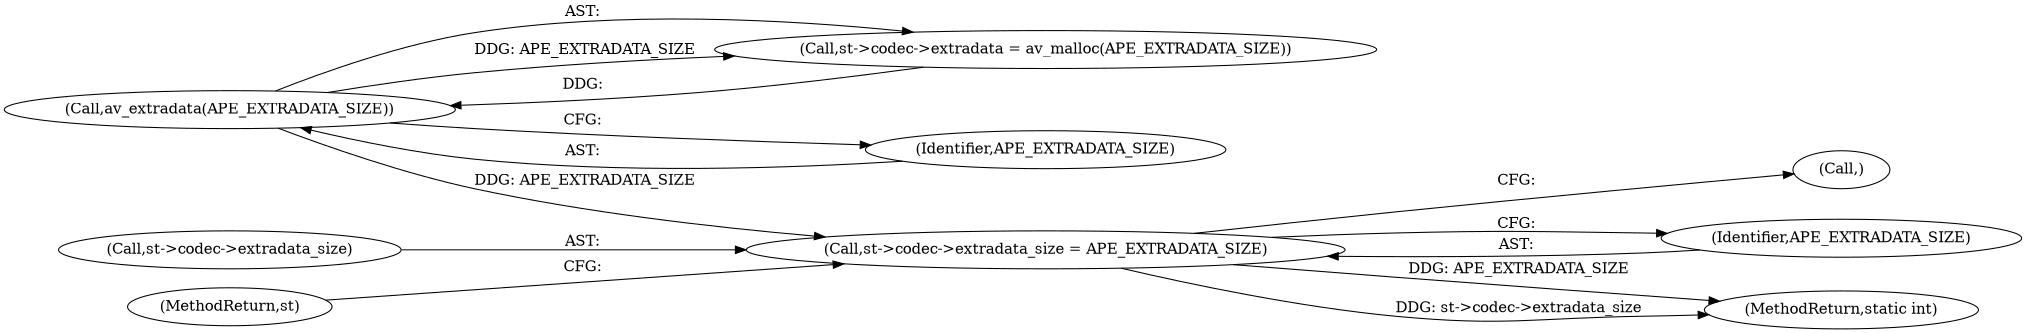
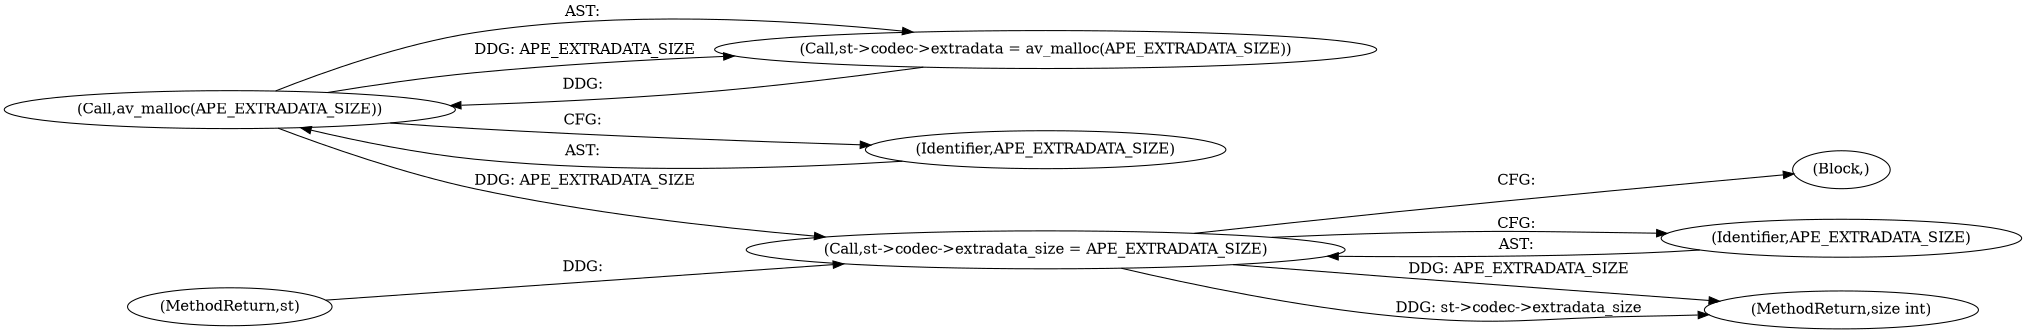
node "(Call,av_extradata(APE_EXTRADATA_SIZE))": label "(Call,av_extradata(APE_EXTRADATA_SIZE))" -> "(Call,av_malloc(APE_EXTRADATA_SIZE))"
node "(Call,)": label "(Call,)" -> "(Block,)"
node "(Call,st->codec->extradata_size)": removed
edge "(MethodReturn,st)" -> "(Call,st->codec->extradata_size = APE_EXTRADATA_SIZE)": label "CFG: " -> "DDG: "
node "(MethodReturn,static int)": label "(MethodReturn,static int)" -> "(MethodReturn,size int)"
